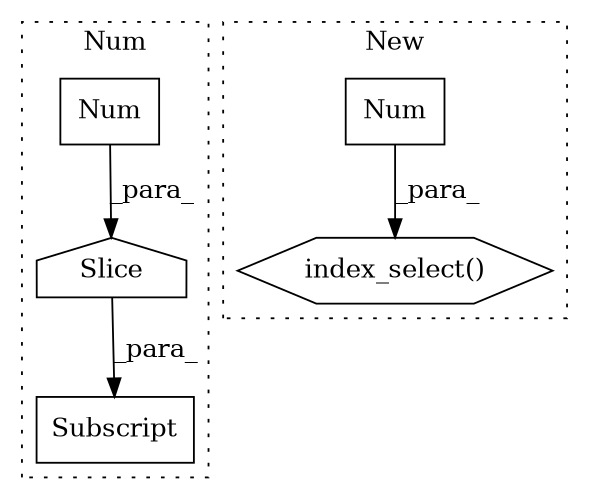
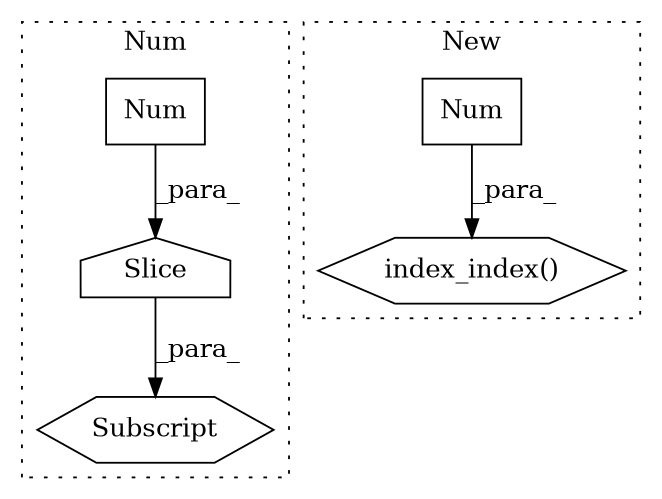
node "index_select()": label "index_select()" -> "index_index()"
node "Subscript": shape box -> hexagon
